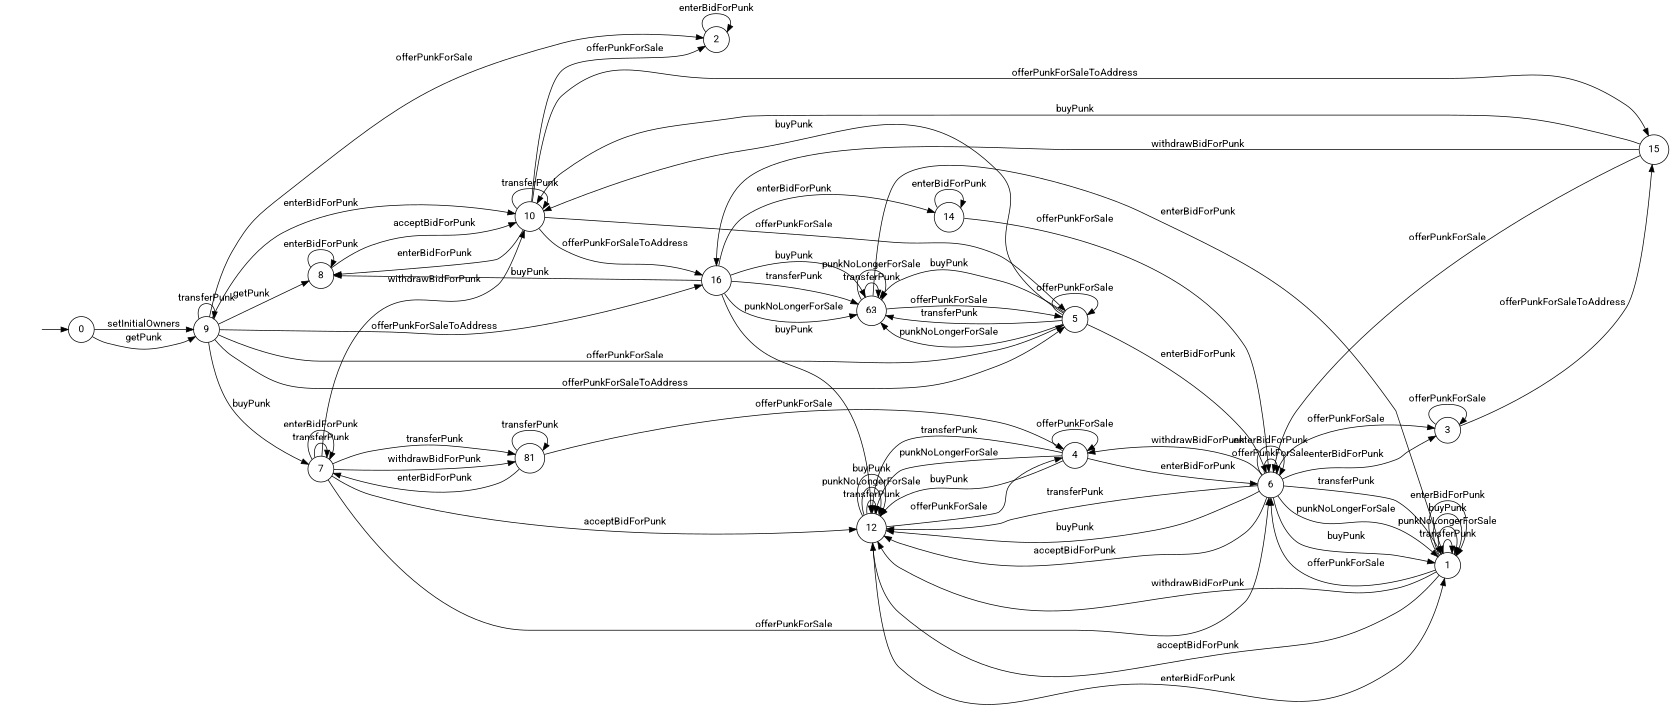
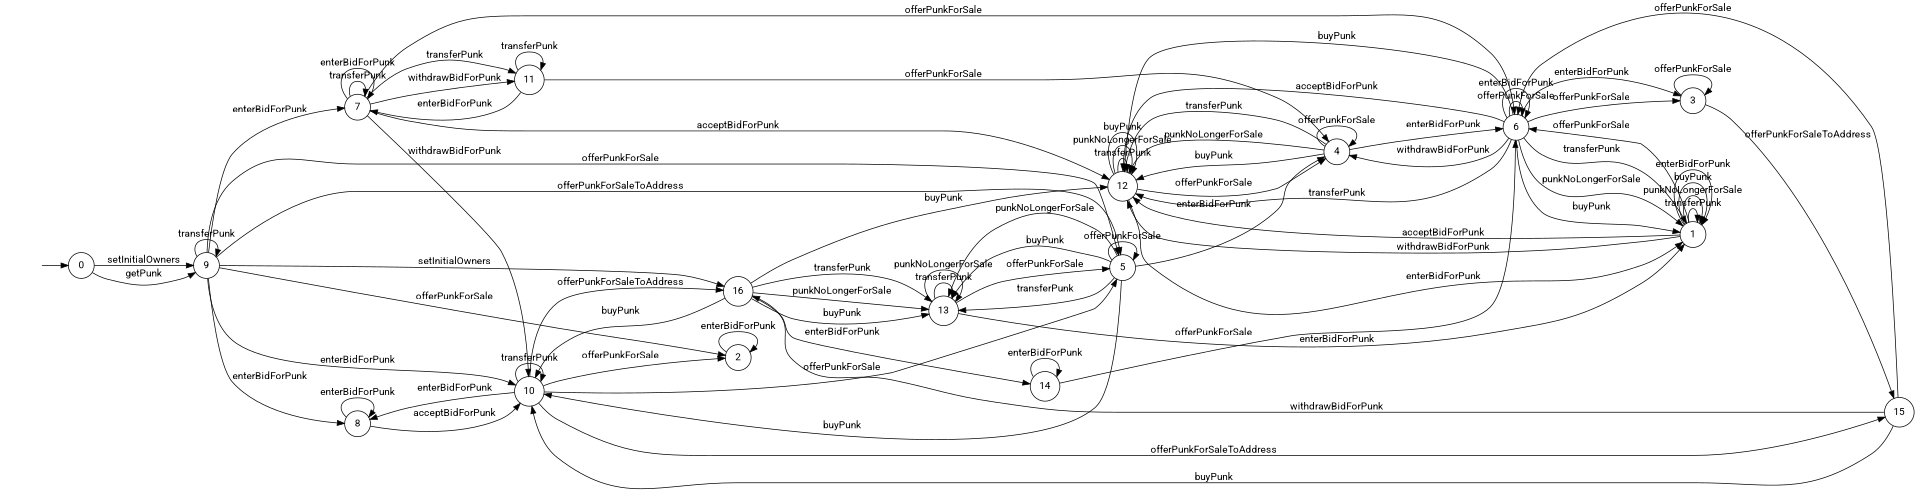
edge "16" -> "8": now "16" -> "10"
edge "9" -> "8": label "getPunk" -> "enterBidForPunk"
node "63": label "63" -> "13"
edge "9" -> "16": label "offerPunkForSaleToAddress" -> "setInitialOwners"
edge "5" -> "6": now "5" -> "4"
edge "9" -> "7": label "buyPunk" -> "enterBidForPunk"
node "81": label "81" -> "11"
